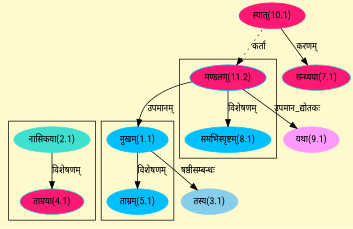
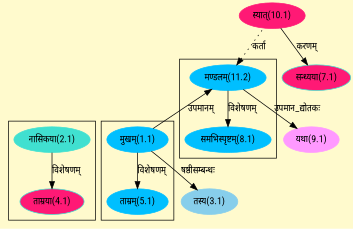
node "मण्डलम्(11.2)": fillcolor #ff1975 -> #00bfff
edge "मण्डलम्(11.2)" -> "मुखम्(1.1)": reversed
